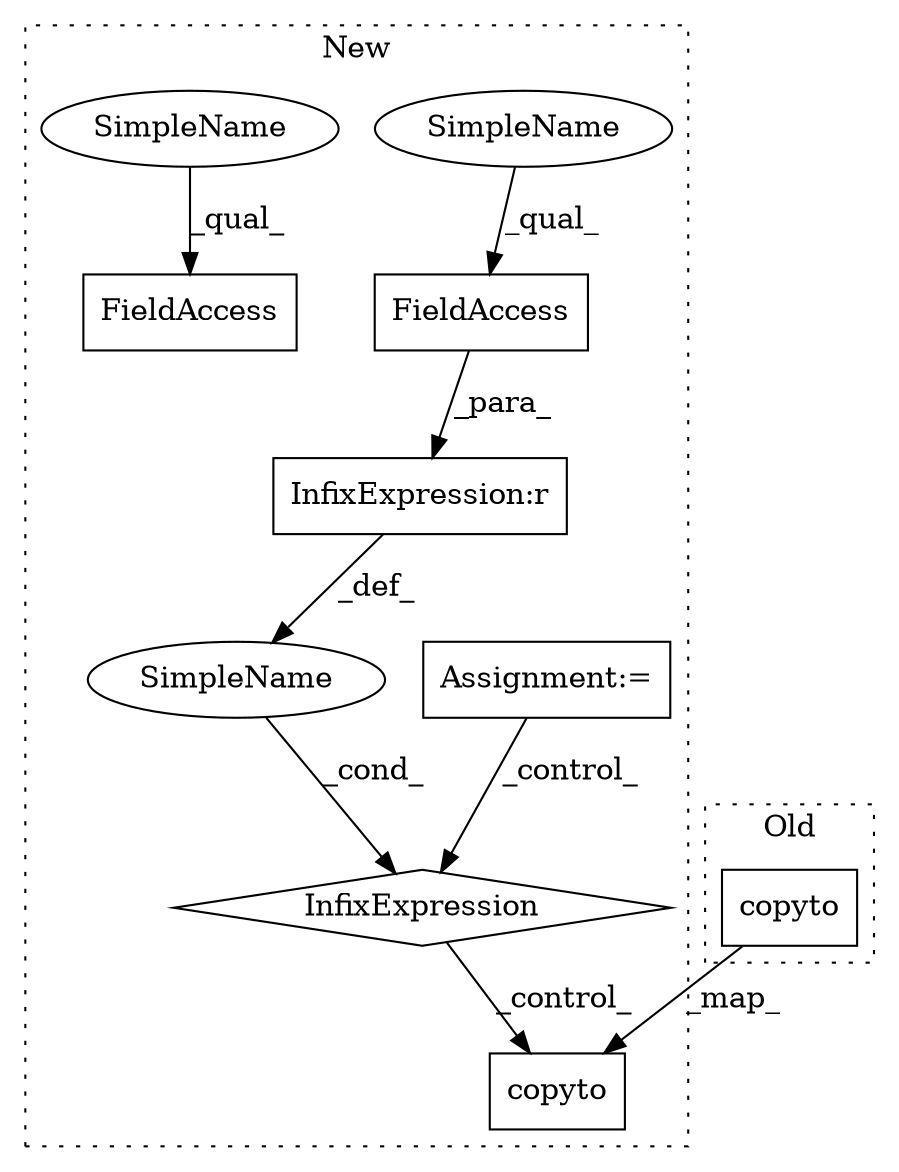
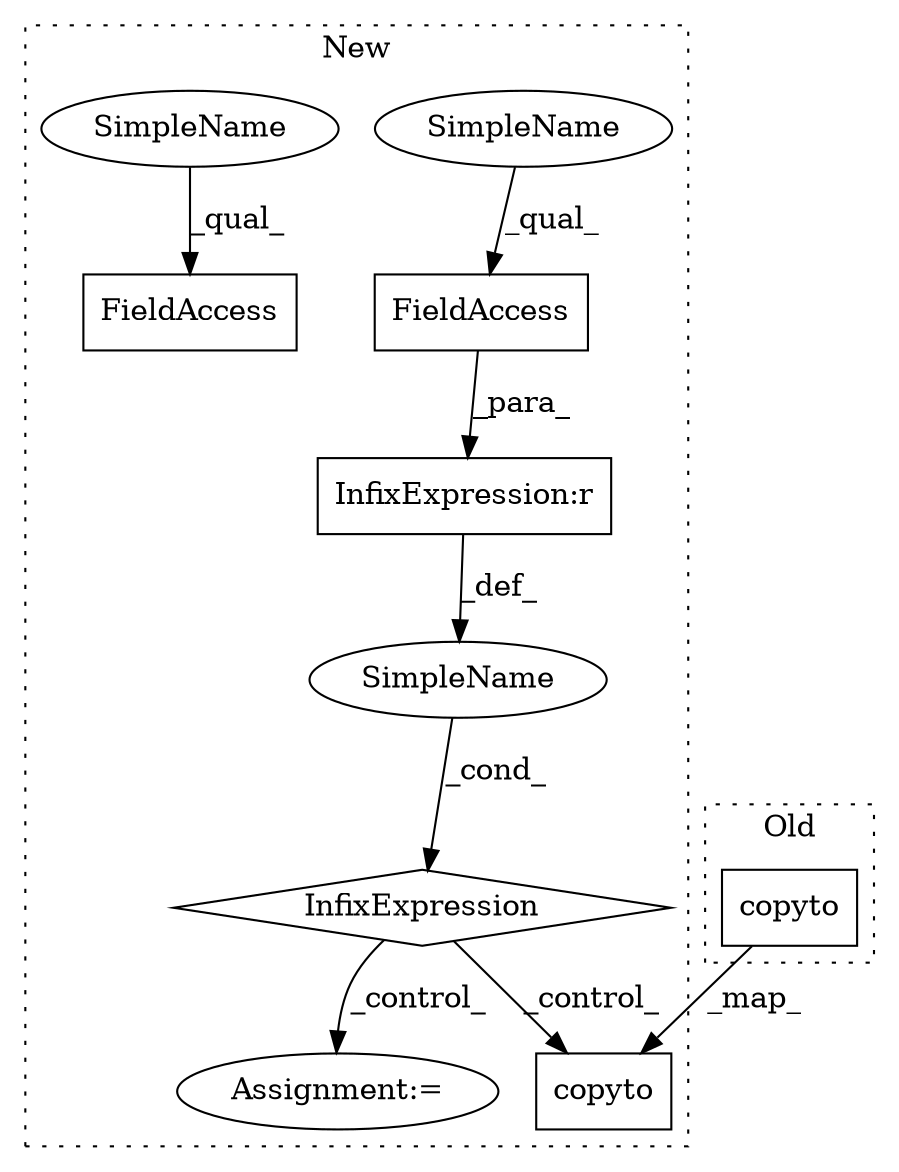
node "Assignment:=": shape box -> ellipse
edge "Assignment:=" -> "InfixExpression": reversed
